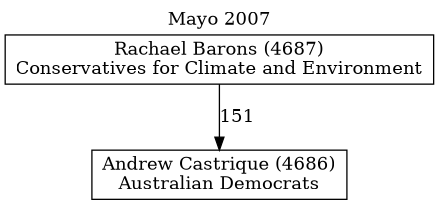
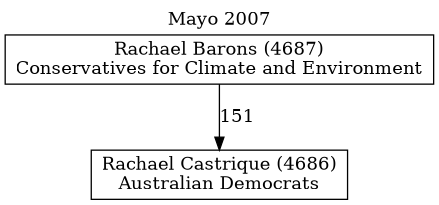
node "Andrew Castrique (4686) Australian Democrats": label "Andrew Castrique (4686) Australian Democrats" -> "Rachael Castrique (4686) Australian Democrats"
